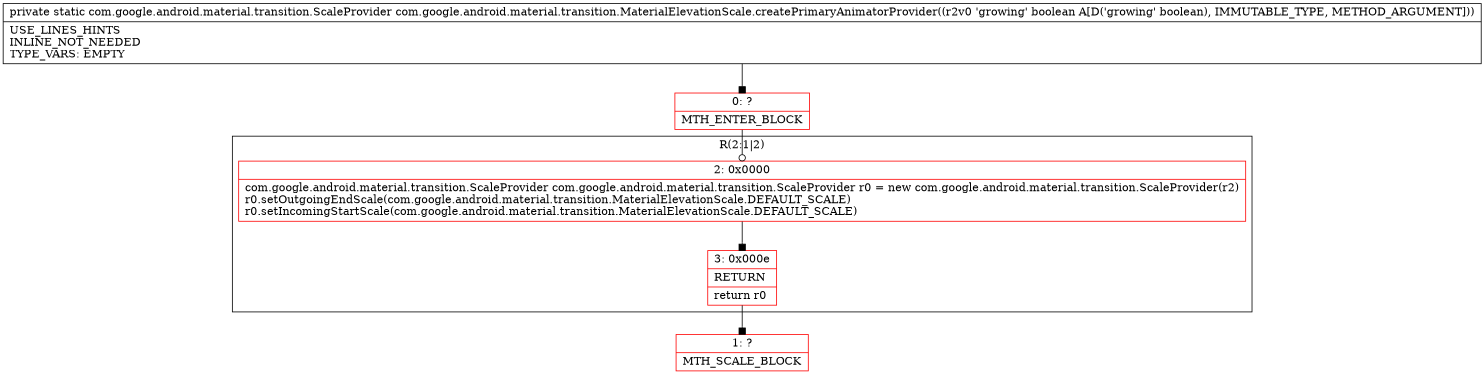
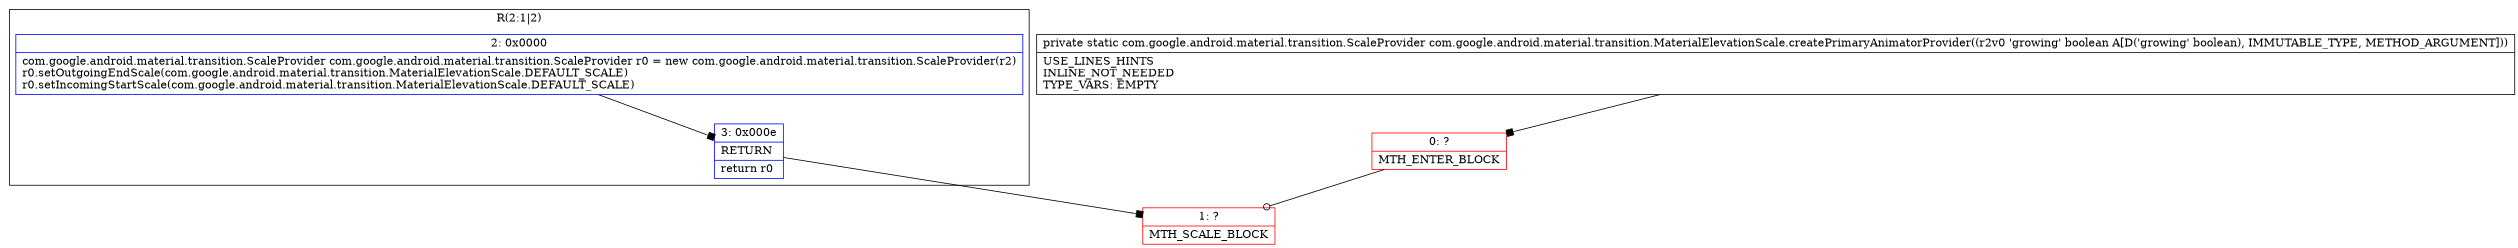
edge "0: ?" -> "2: 0x0000": now "0: ?" -> "1: ?"
node "2: 0x0000": color red -> blue
node "3: 0x000e": color red -> blue
